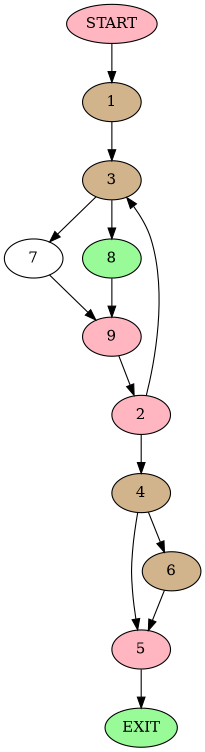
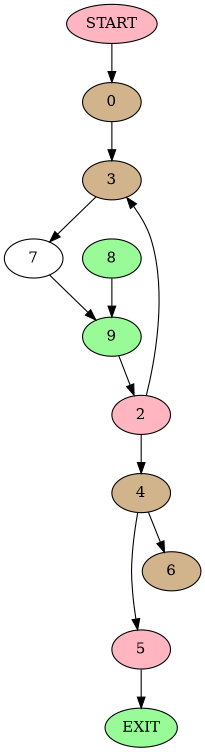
node "1": label "1" -> "0"
edge "3" -> "8": removed
node "9": fillcolor lightpink -> palegreen
edge "6" -> "5": removed
